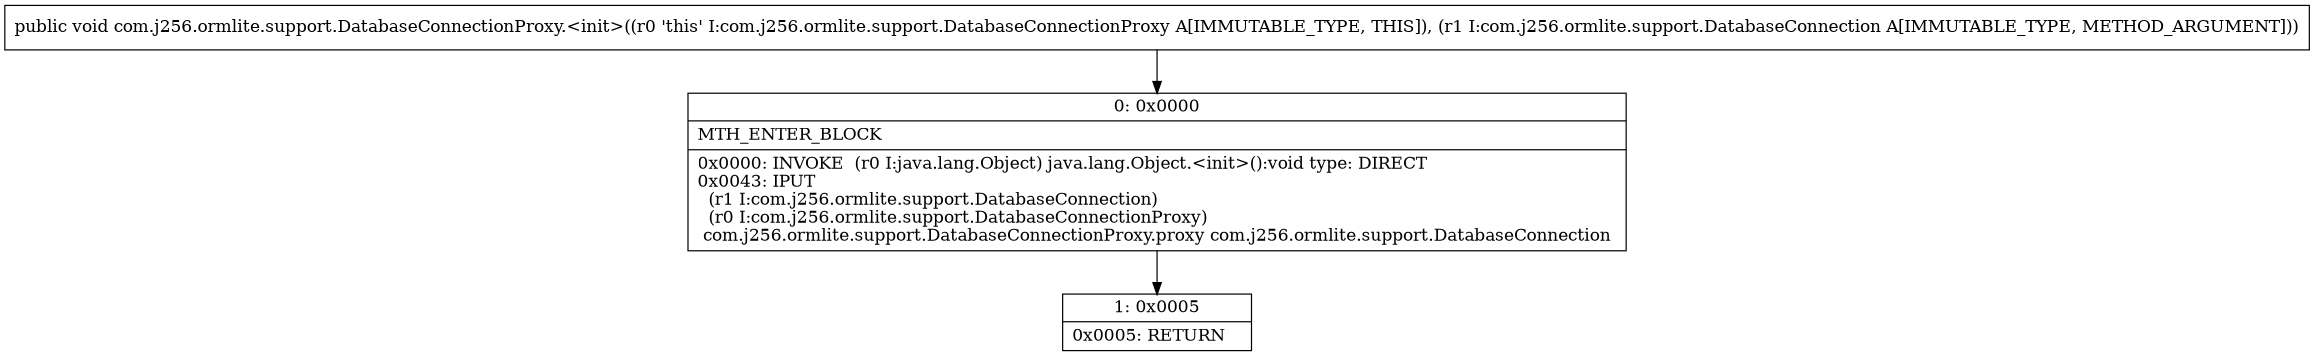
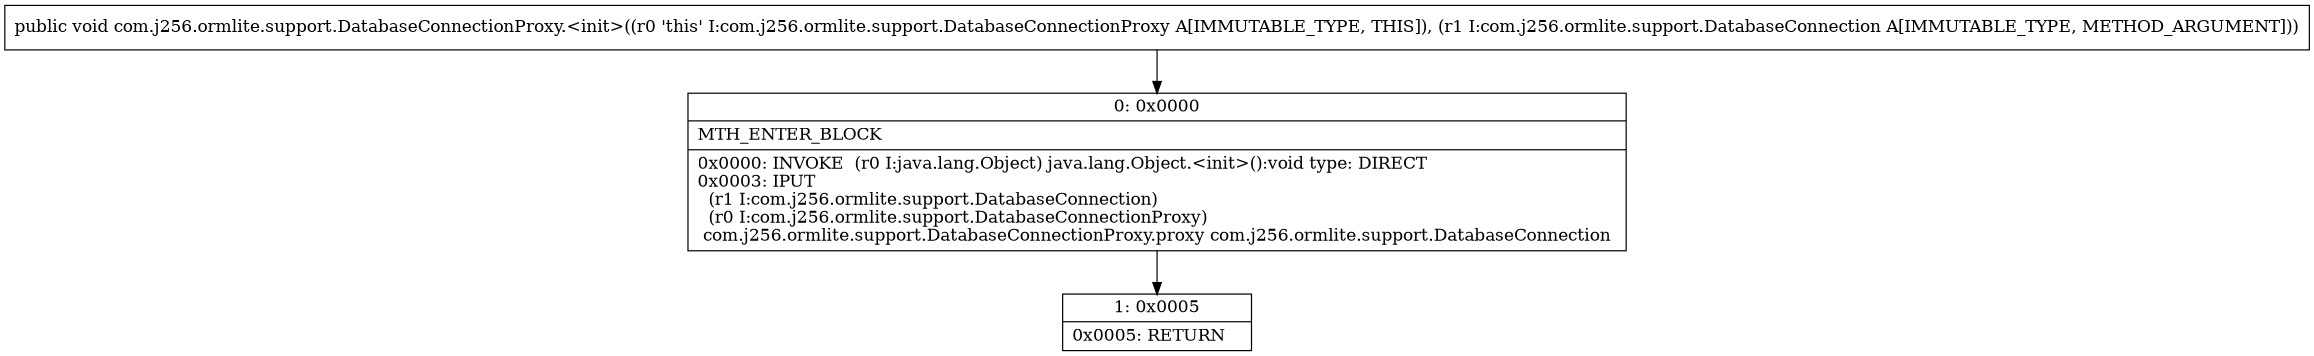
node "0: 0x0000": text "0x0043: IPUT" -> "0x0003: IPUT"
